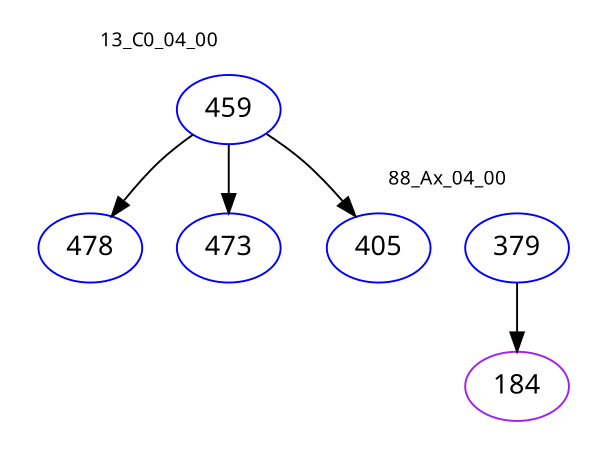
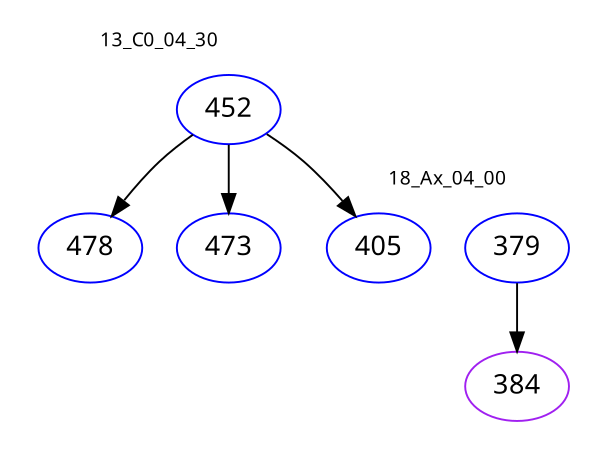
cluster "13_C0_04_00": label "13_C0_04_00" -> "13_C0_04_30"
node "459": label "459" -> "452"
cluster "88_Ax_04_00": label "88_Ax_04_00" -> "18_Ax_04_00"
node "184": label "184" -> "384"
